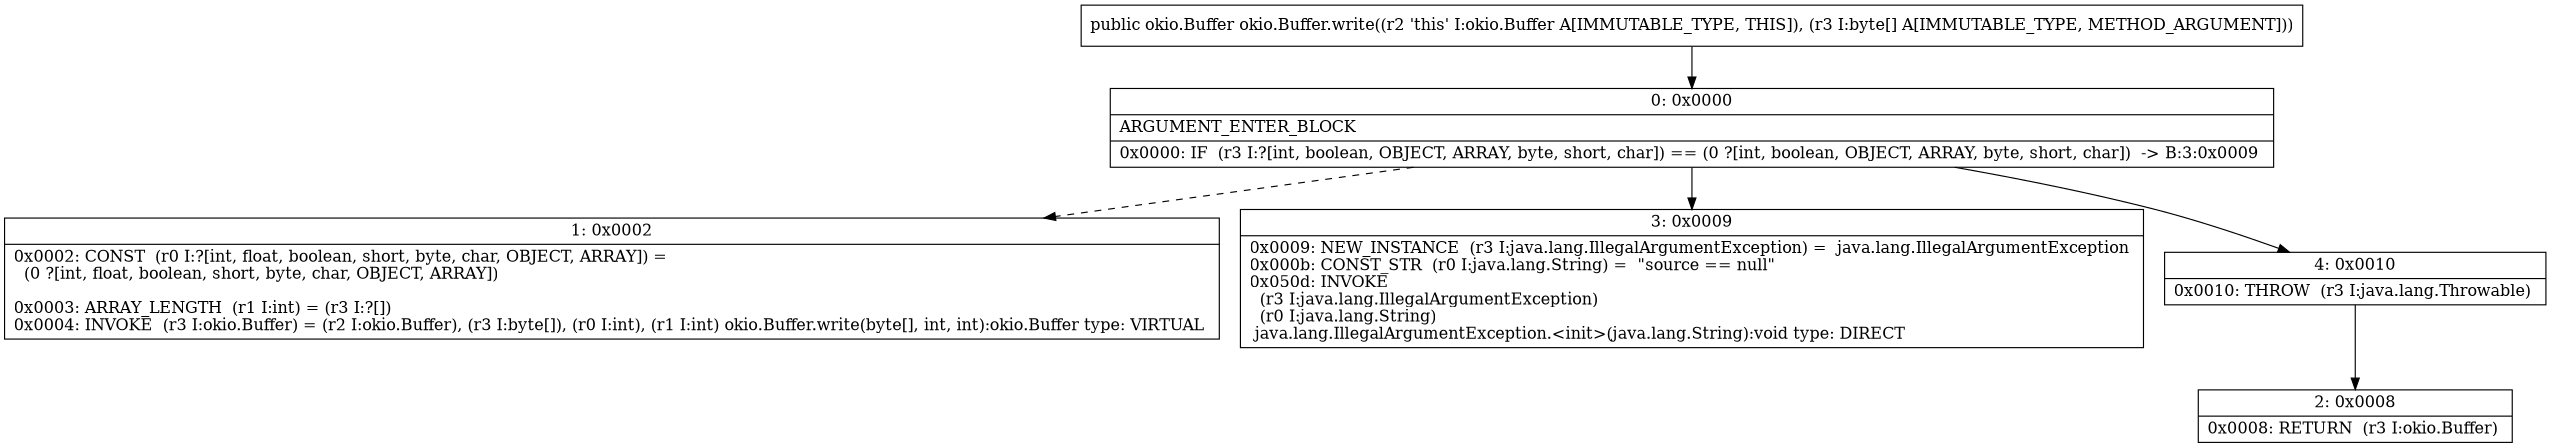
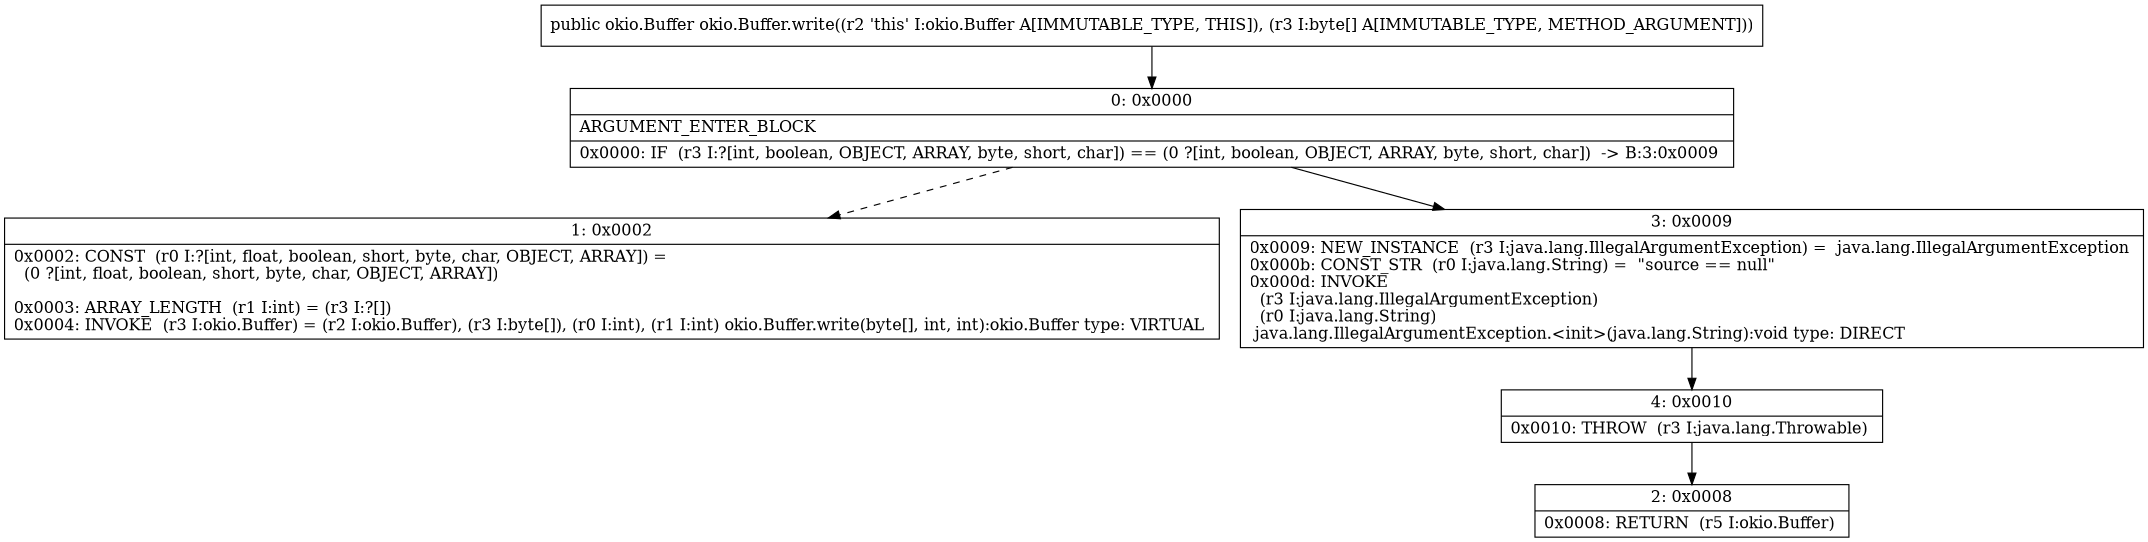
edge "0: 0x0000" -> "4: 0x0010": now "3: 0x0009" -> "4: 0x0010"
node "3: 0x0009": text "0x050d: INVOKE" -> "0x000d: INVOKE"
node "2: 0x0008": text "0x0008: RETURN  (r3 I:okio.Buffer)" -> "0x0008: RETURN  (r5 I:okio.Buffer)"
